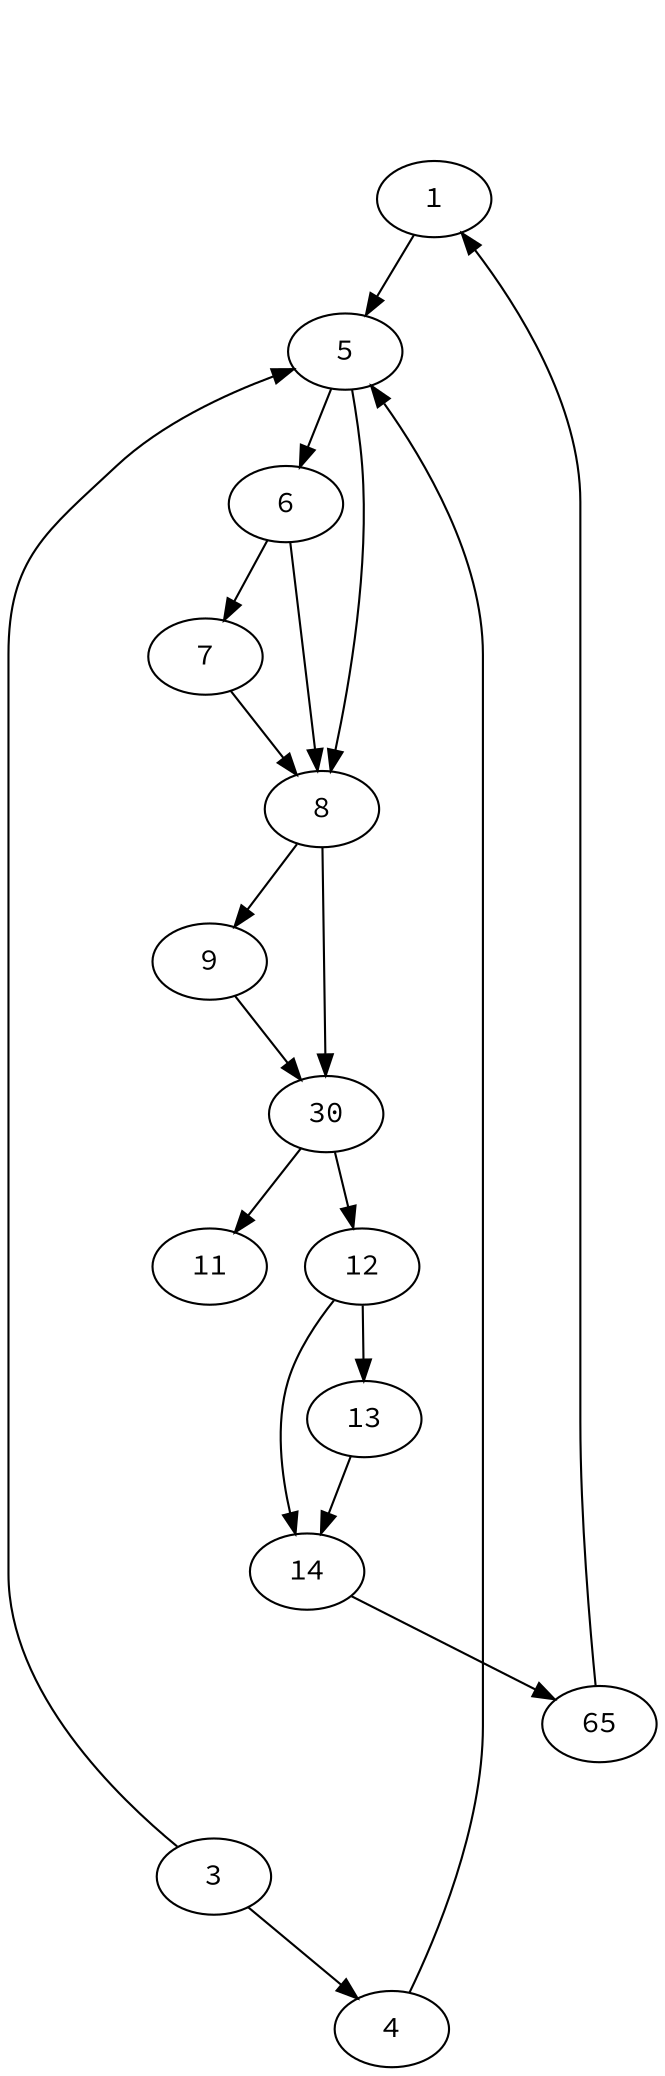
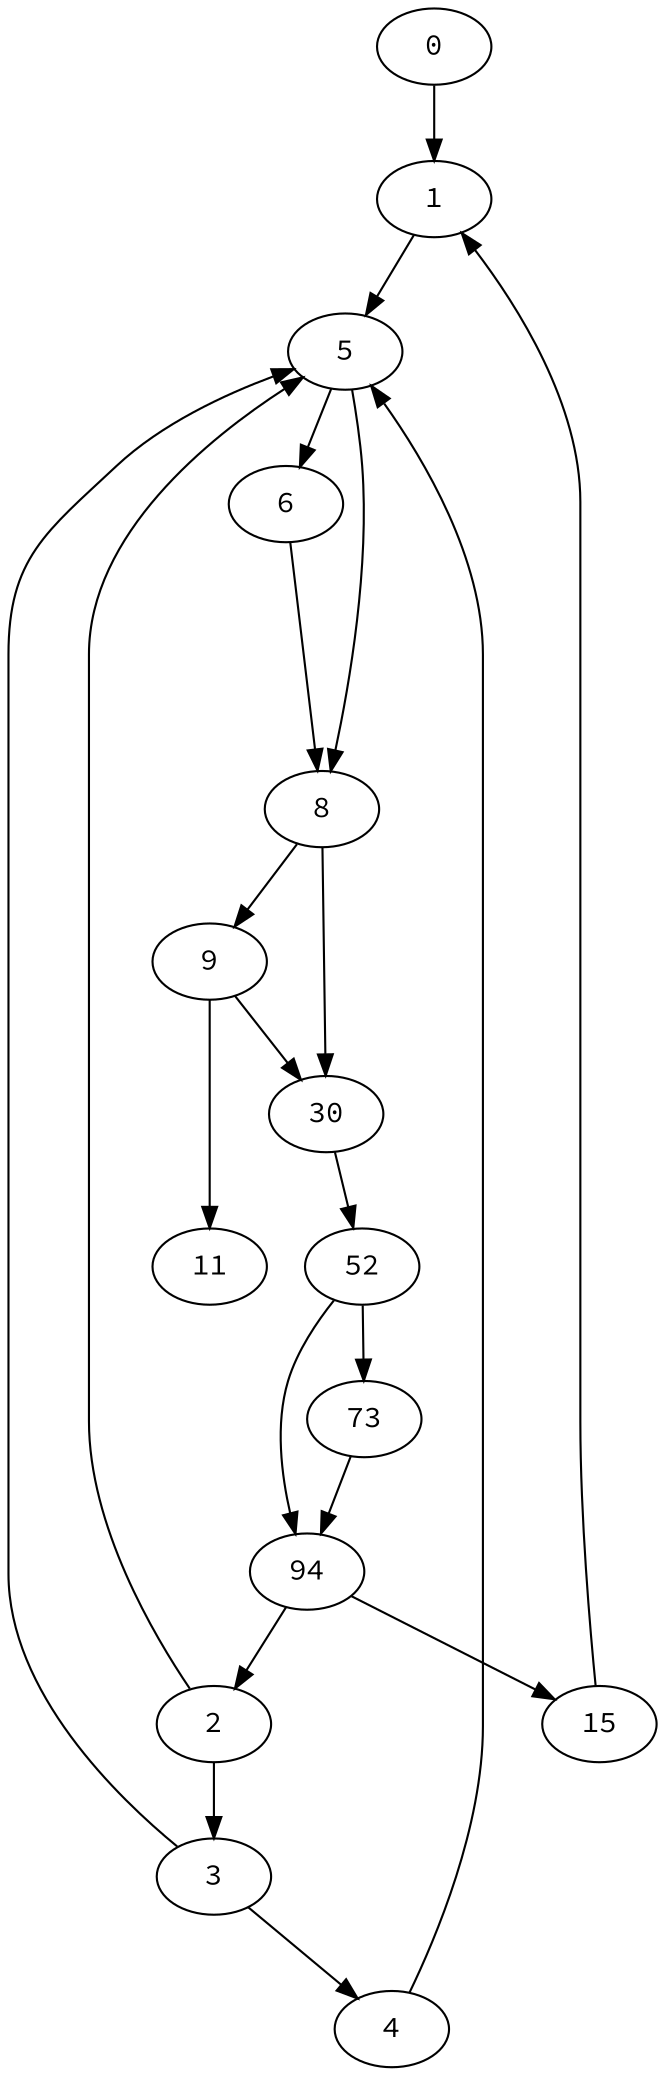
node "0": added
node "7": removed
edge "30" -> "11": now "9" -> "11"
node "12": label "12" -> "52"
node "13": label "13" -> "73"
node "14": label "14" -> "94"
node "2": added
node "65": label "65" -> "15"
